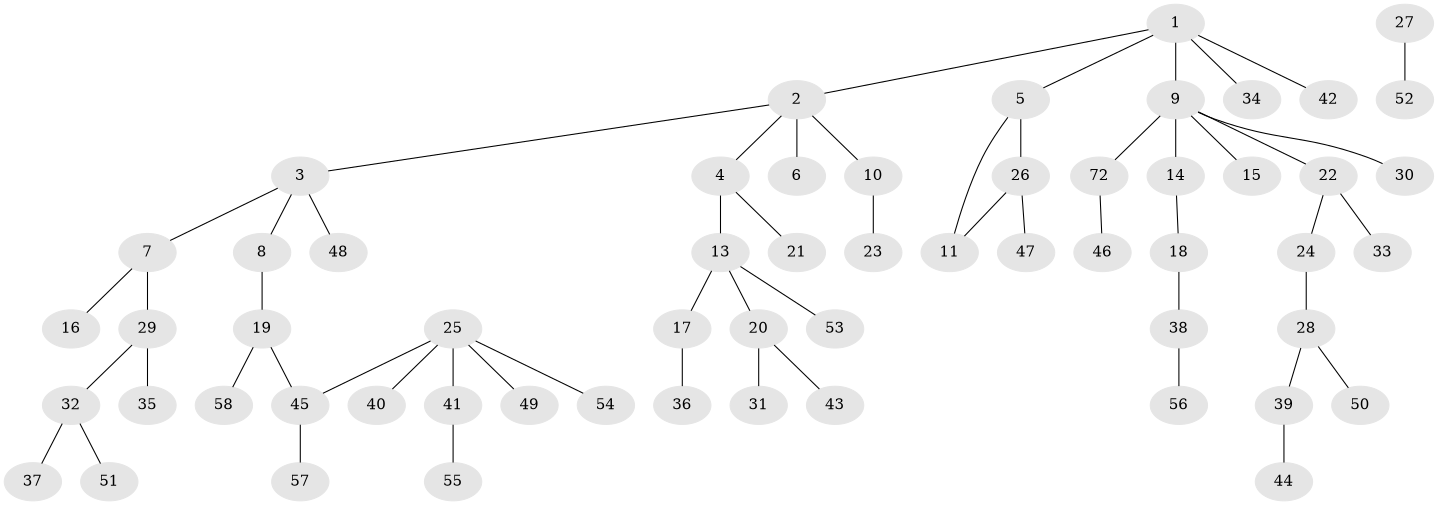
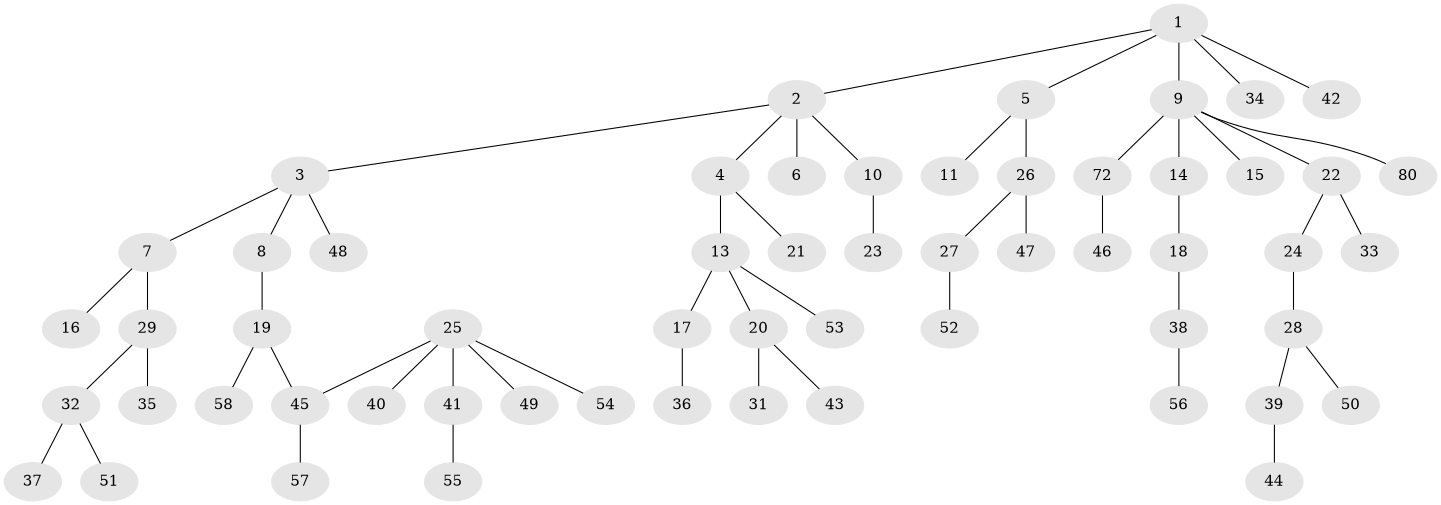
node "30": label "30" -> "80"
edge "26" -- "11": now "26" -- "27"
